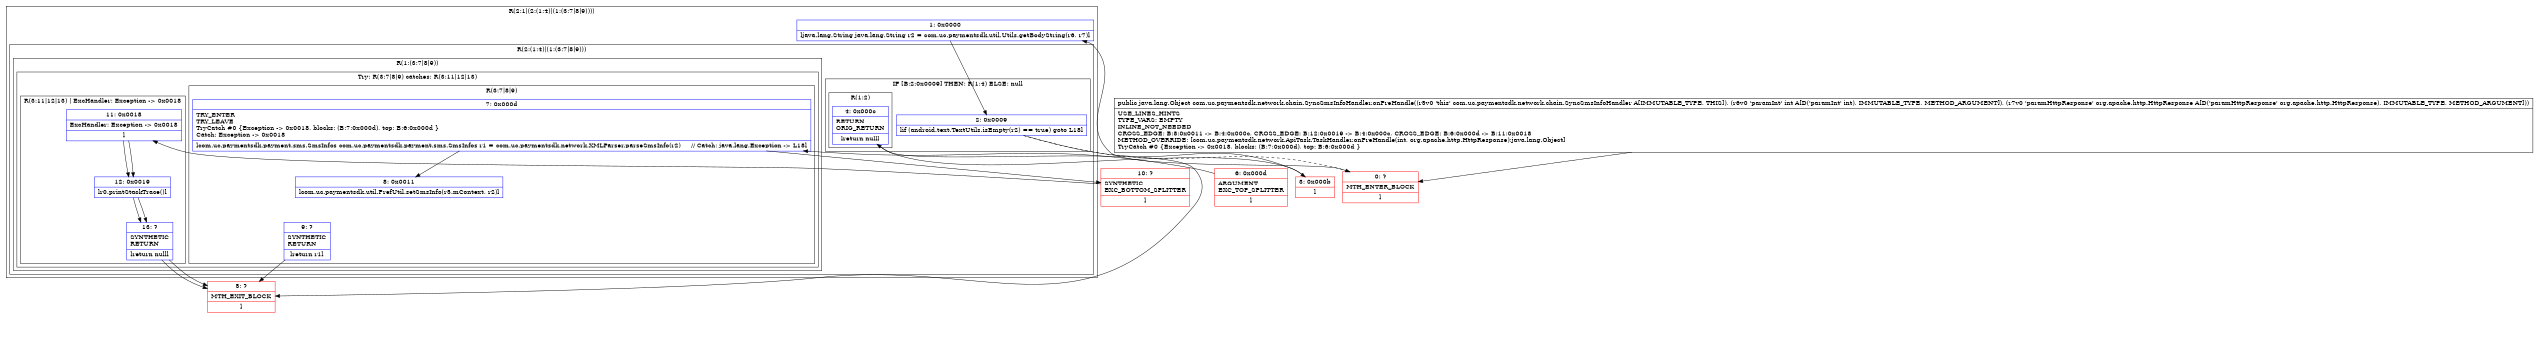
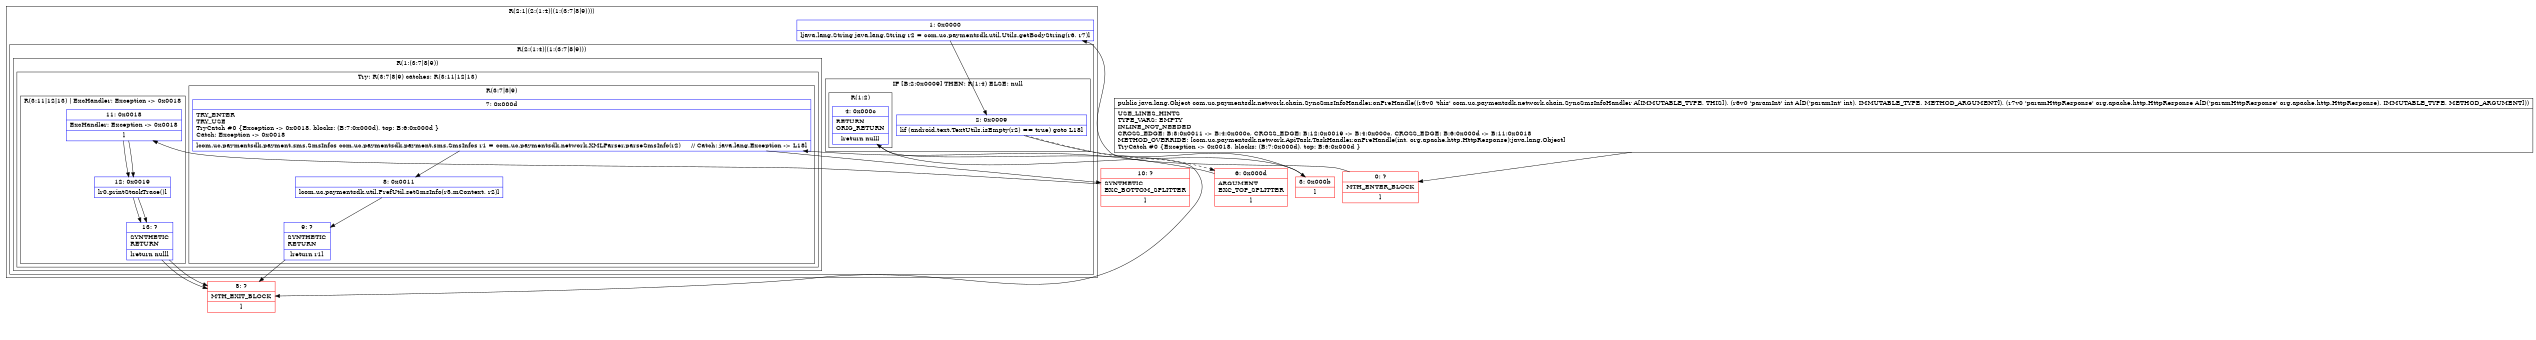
node "7: 0x000d": text "TRY_LEAVE" -> "TRY_USE"
edge "2: 0x0009" -> "0: ?": now "2: 0x0009" -> "6: 0x000d"
edge "8: 0x0011" -> "9: ?": added
